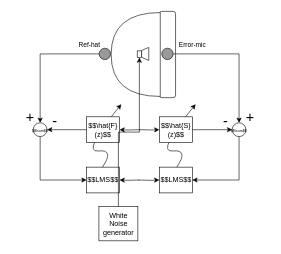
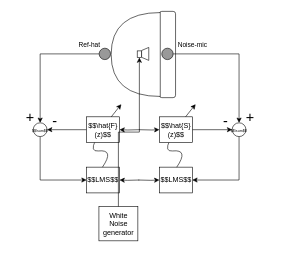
node "Error-mic": label "Error-mic" -> "Noise-mic"
